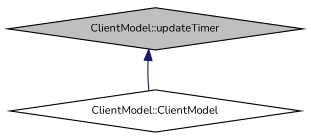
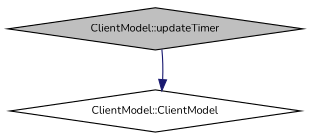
edge "ClientModel::ClientModel" -> "ClientModel::updateTimer": reversed
